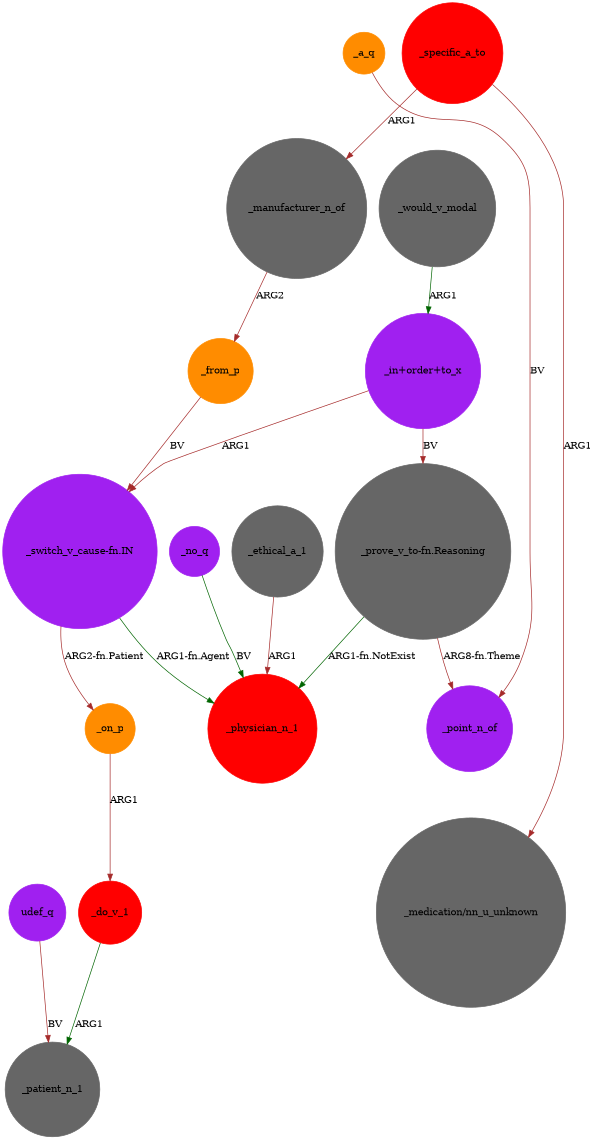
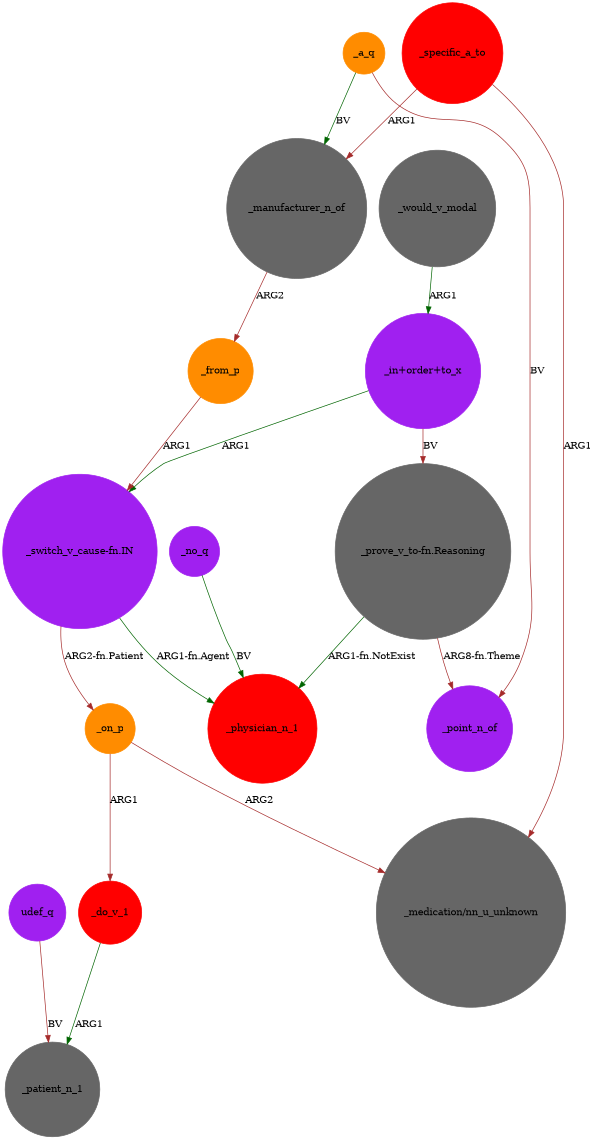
edge "_a_q" -> "_manufacturer_n_of": added, label "BV"
edge "_in+order+to_x" -> "_switch_v_cause-fn.IN": color brown -> darkgreen
edge "_from_p" -> "_switch_v_cause-fn.IN": label "BV" -> "ARG1"
node "_ethical_a_1": removed
edge "_on_p" -> "_medication/nn_u_unknown": added, label "ARG2"
